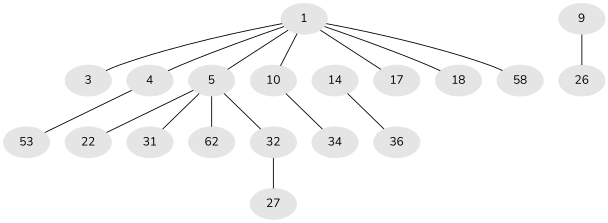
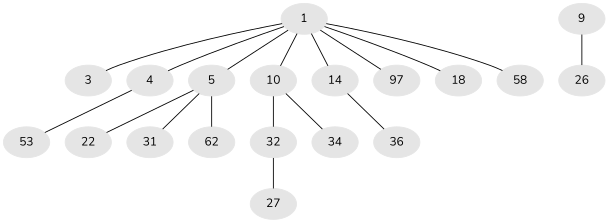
edge "1" -- "14": added
node "17": label "17" -> "97"
edge "5" -- "32": now "10" -- "32"
